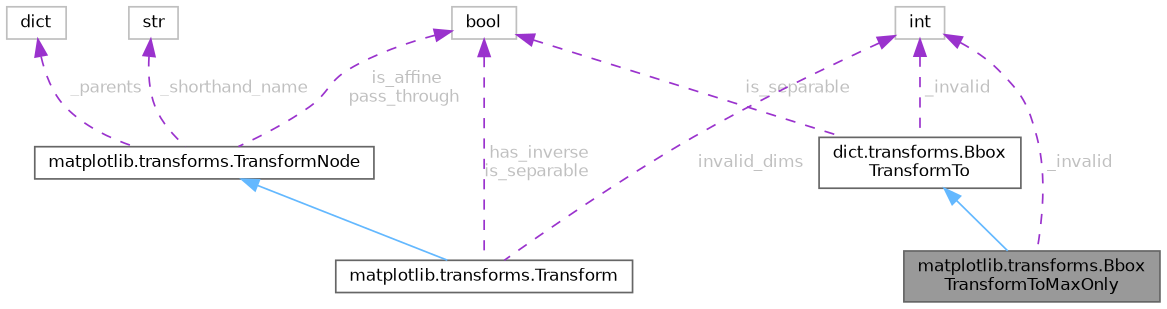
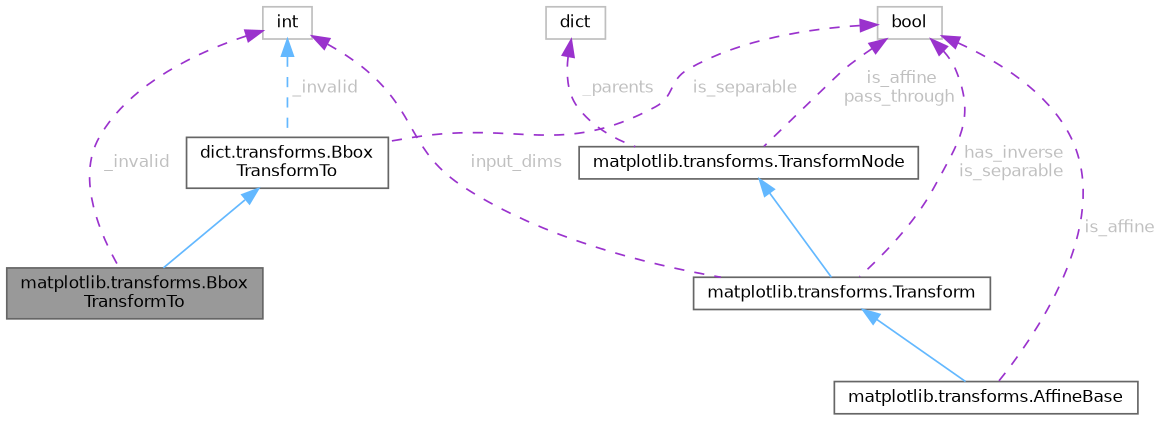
node "str": removed
edge "dict.transforms.Bbox TransformTo" -> "int": color darkorchid3 -> steelblue1
edge "matplotlib.transforms.Transform" -> "int": label " invalid_dims" -> " input_dims"
node "matplotlib.transforms.Bbox TransformToMaxOnly": label "matplotlib.transforms.Bbox TransformToMaxOnly" -> "matplotlib.transforms.Bbox TransformTo"
node "matplotlib.transforms.AffineBase": added
